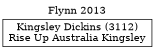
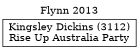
node "Kingsley Dickins (3112) Rise Up Australia Kingsley": label "Kingsley Dickins (3112) Rise Up Australia Kingsley" -> "Kingsley Dickins (3112) Rise Up Australia Party"
